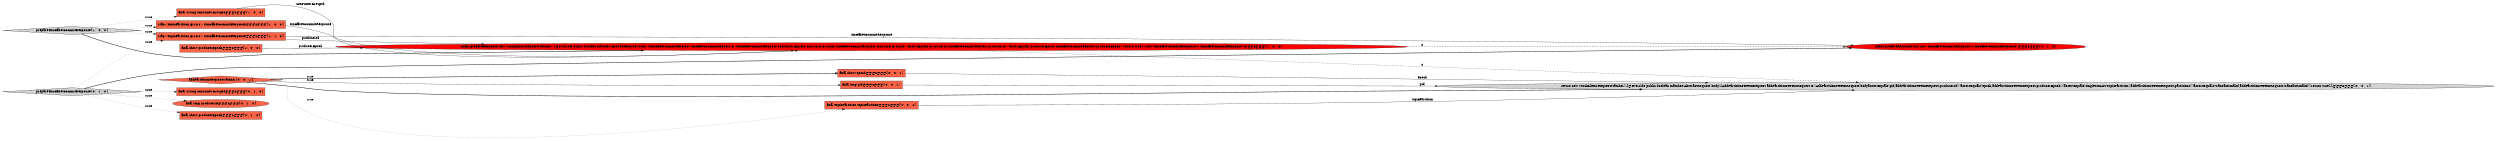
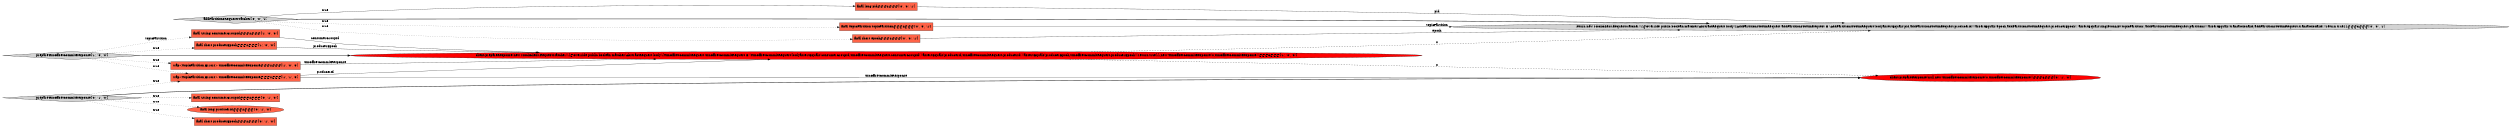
edge "prepareTxnOffsetCommitResponse['1', '0', '0']" -> "final String consumerGroupId@@@2@@@['1', '0', '0']": label "true" -> "topicPartition"
edge "prepareTxnOffsetCommitResponse['1', '0', '0']" -> "final short producerEpoch@@@2@@@['1', '0', '0']": added, label "true"
edge "addPartitionsRequestMatcher['0', '0', '1']" -> "final short epoch@@@2@@@['0', '0', '1']": style bold -> dotted
node "addPartitionsRequestMatcher['0', '0', '1']": fillcolor tomato -> lightgray
